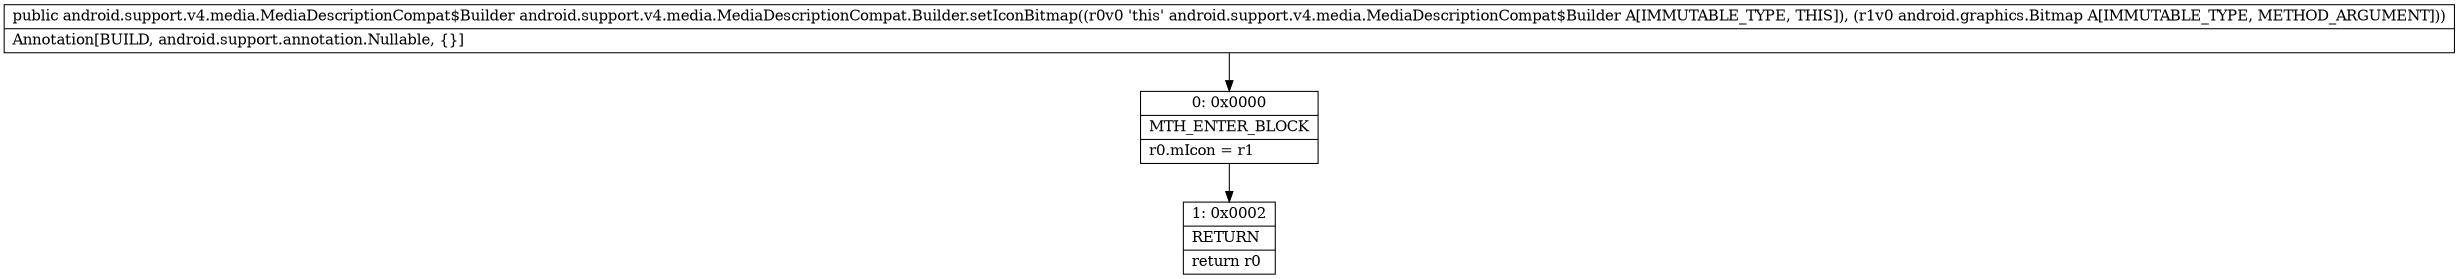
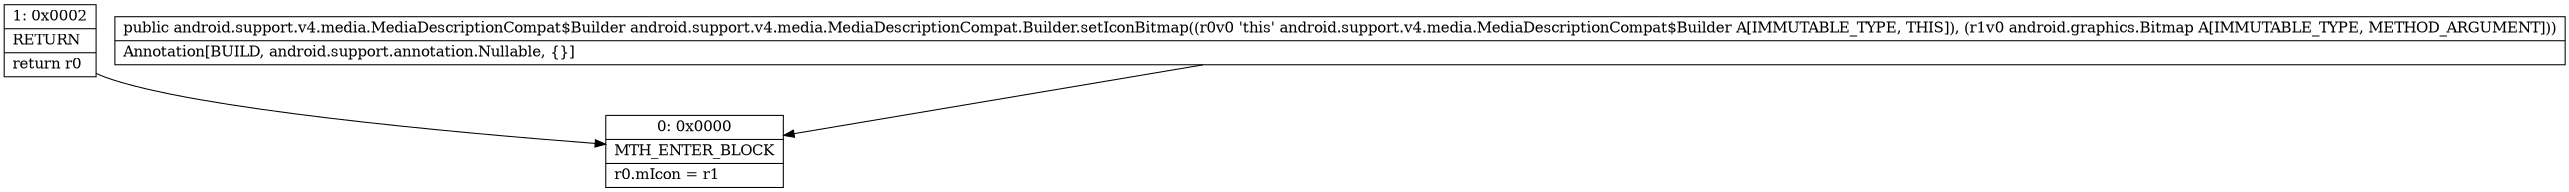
edge "0: 0x0000" -> "1: 0x0002": reversed
